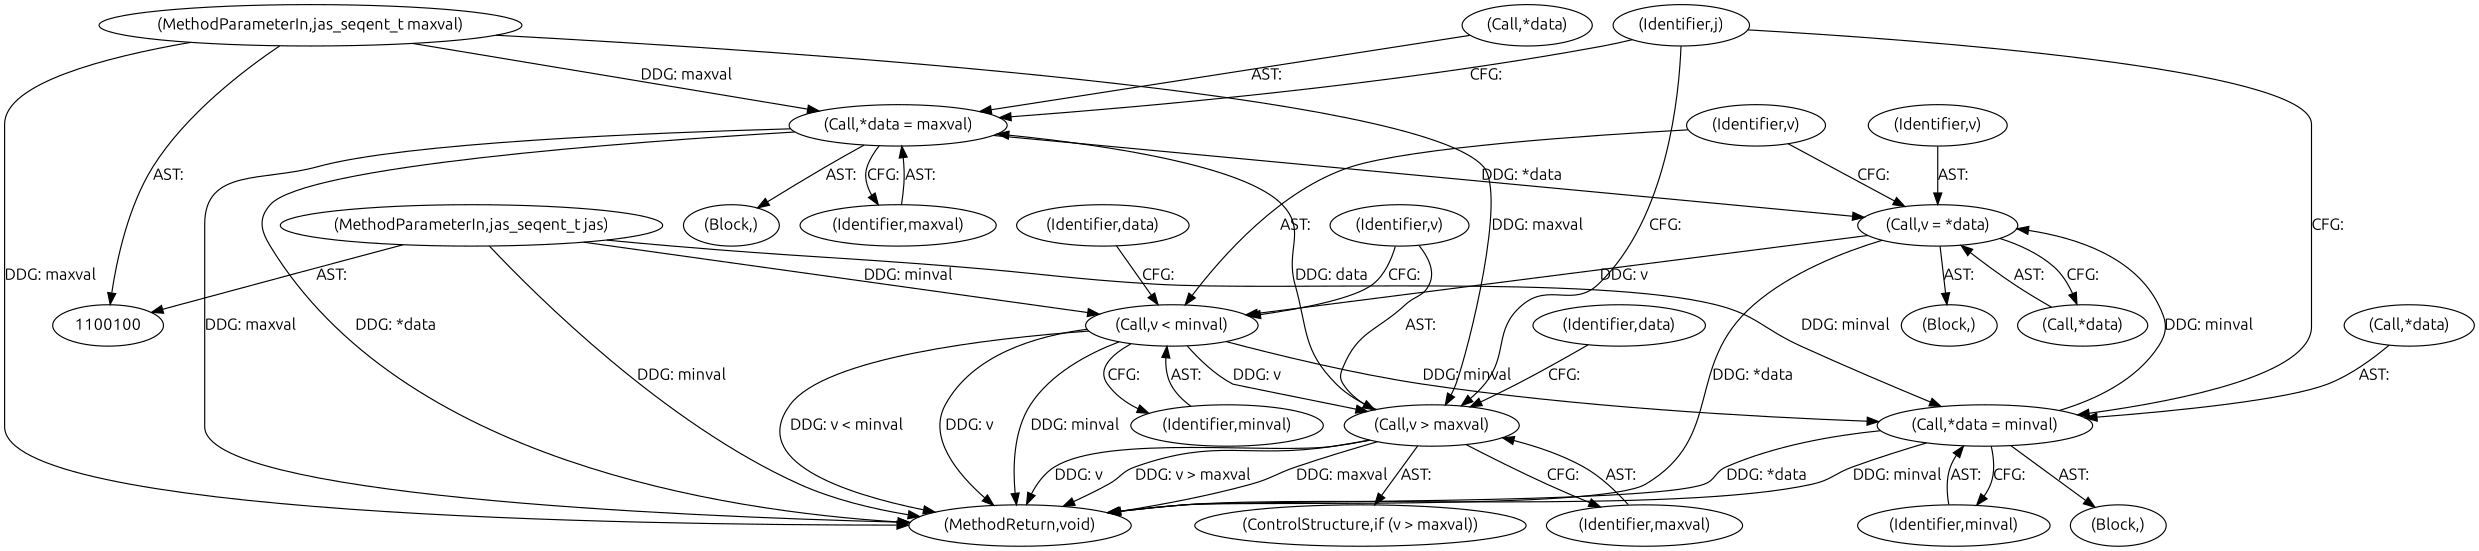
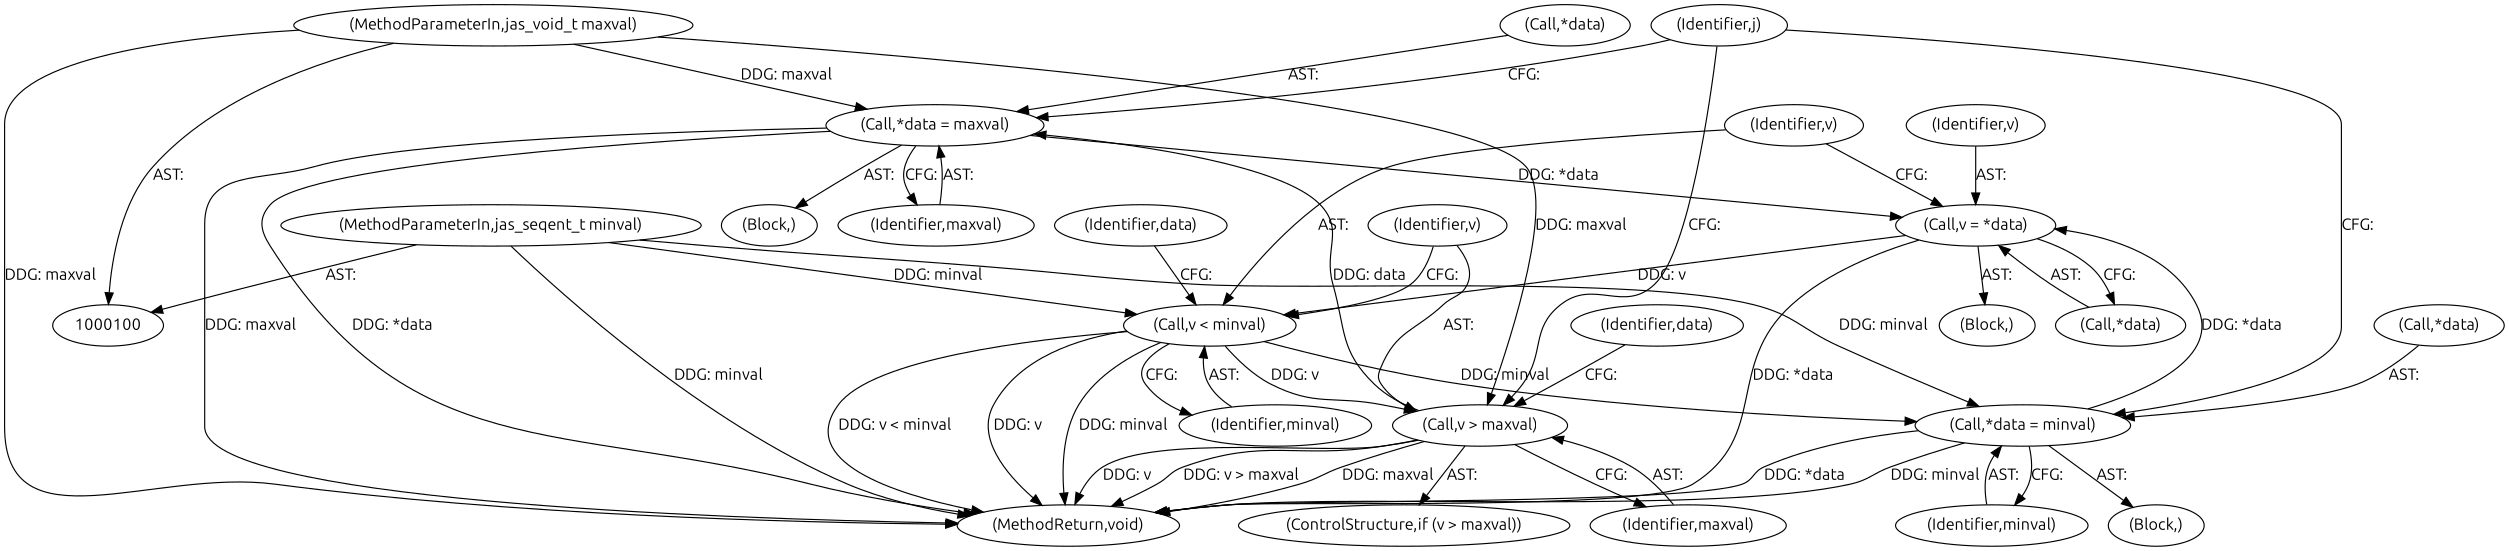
node "(MethodParameterIn,jas_seqent_t maxval)": label "(MethodParameterIn,jas_seqent_t maxval)" -> "(MethodParameterIn,jas_void_t maxval)"
node "(MethodParameterIn,jas_seqent_t jas)": label "(MethodParameterIn,jas_seqent_t jas)" -> "(MethodParameterIn,jas_seqent_t minval)"
node "1100100": label "1100100" -> "1000100"
edge "(Call,*data = minval)" -> "(Call,v = *data)": label "DDG: minval" -> "DDG: *data"
